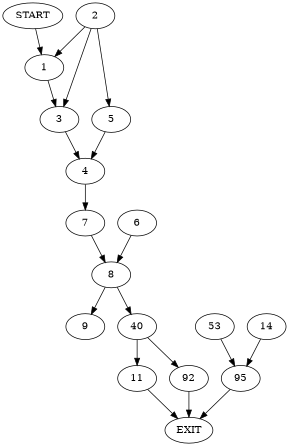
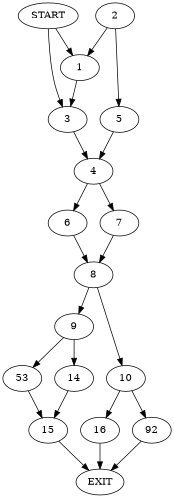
edge "2" -> "3": now "START" -> "3"
edge "4" -> "6": added
node "40": label "40" -> "10"
edge "9" -> "14": added
edge "9" -> "53": added
node "11": label "11" -> "16"
node "95": label "95" -> "15"
